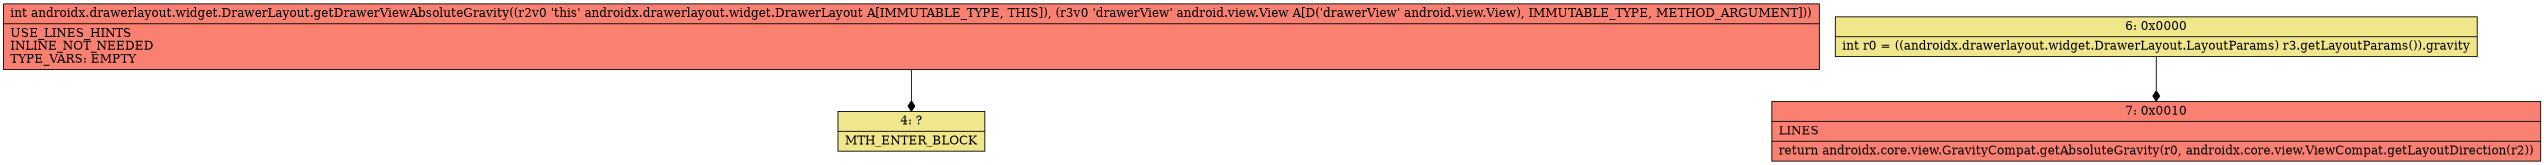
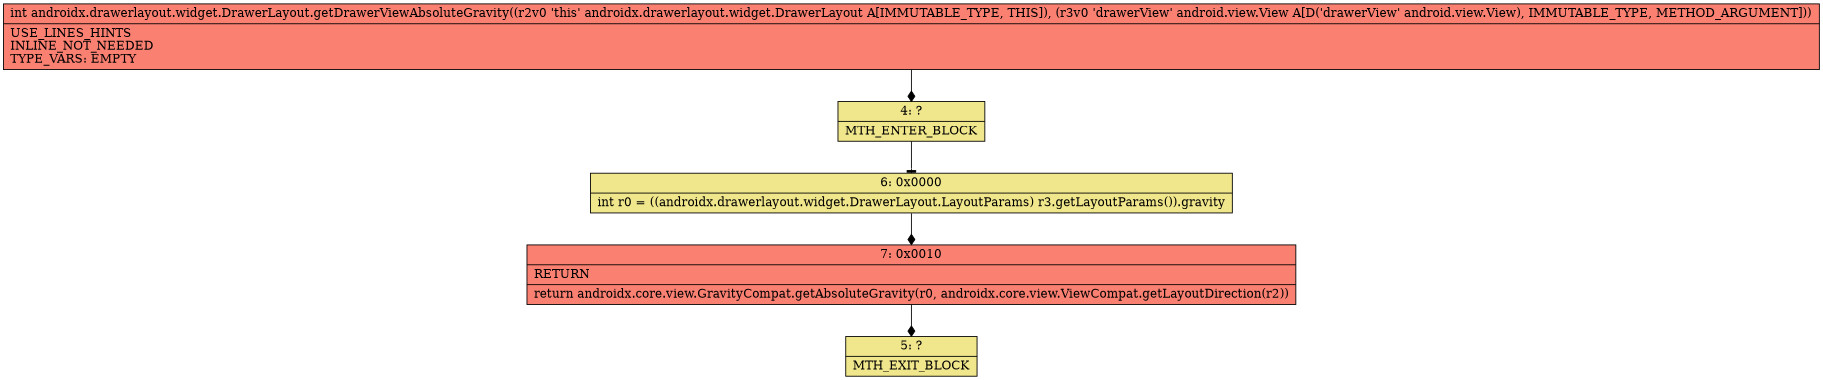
node "7: 0x0010": text "LINES" -> "RETURN"
edge "4: ?" -> "6: 0x0000": added
node "5: ?": added
